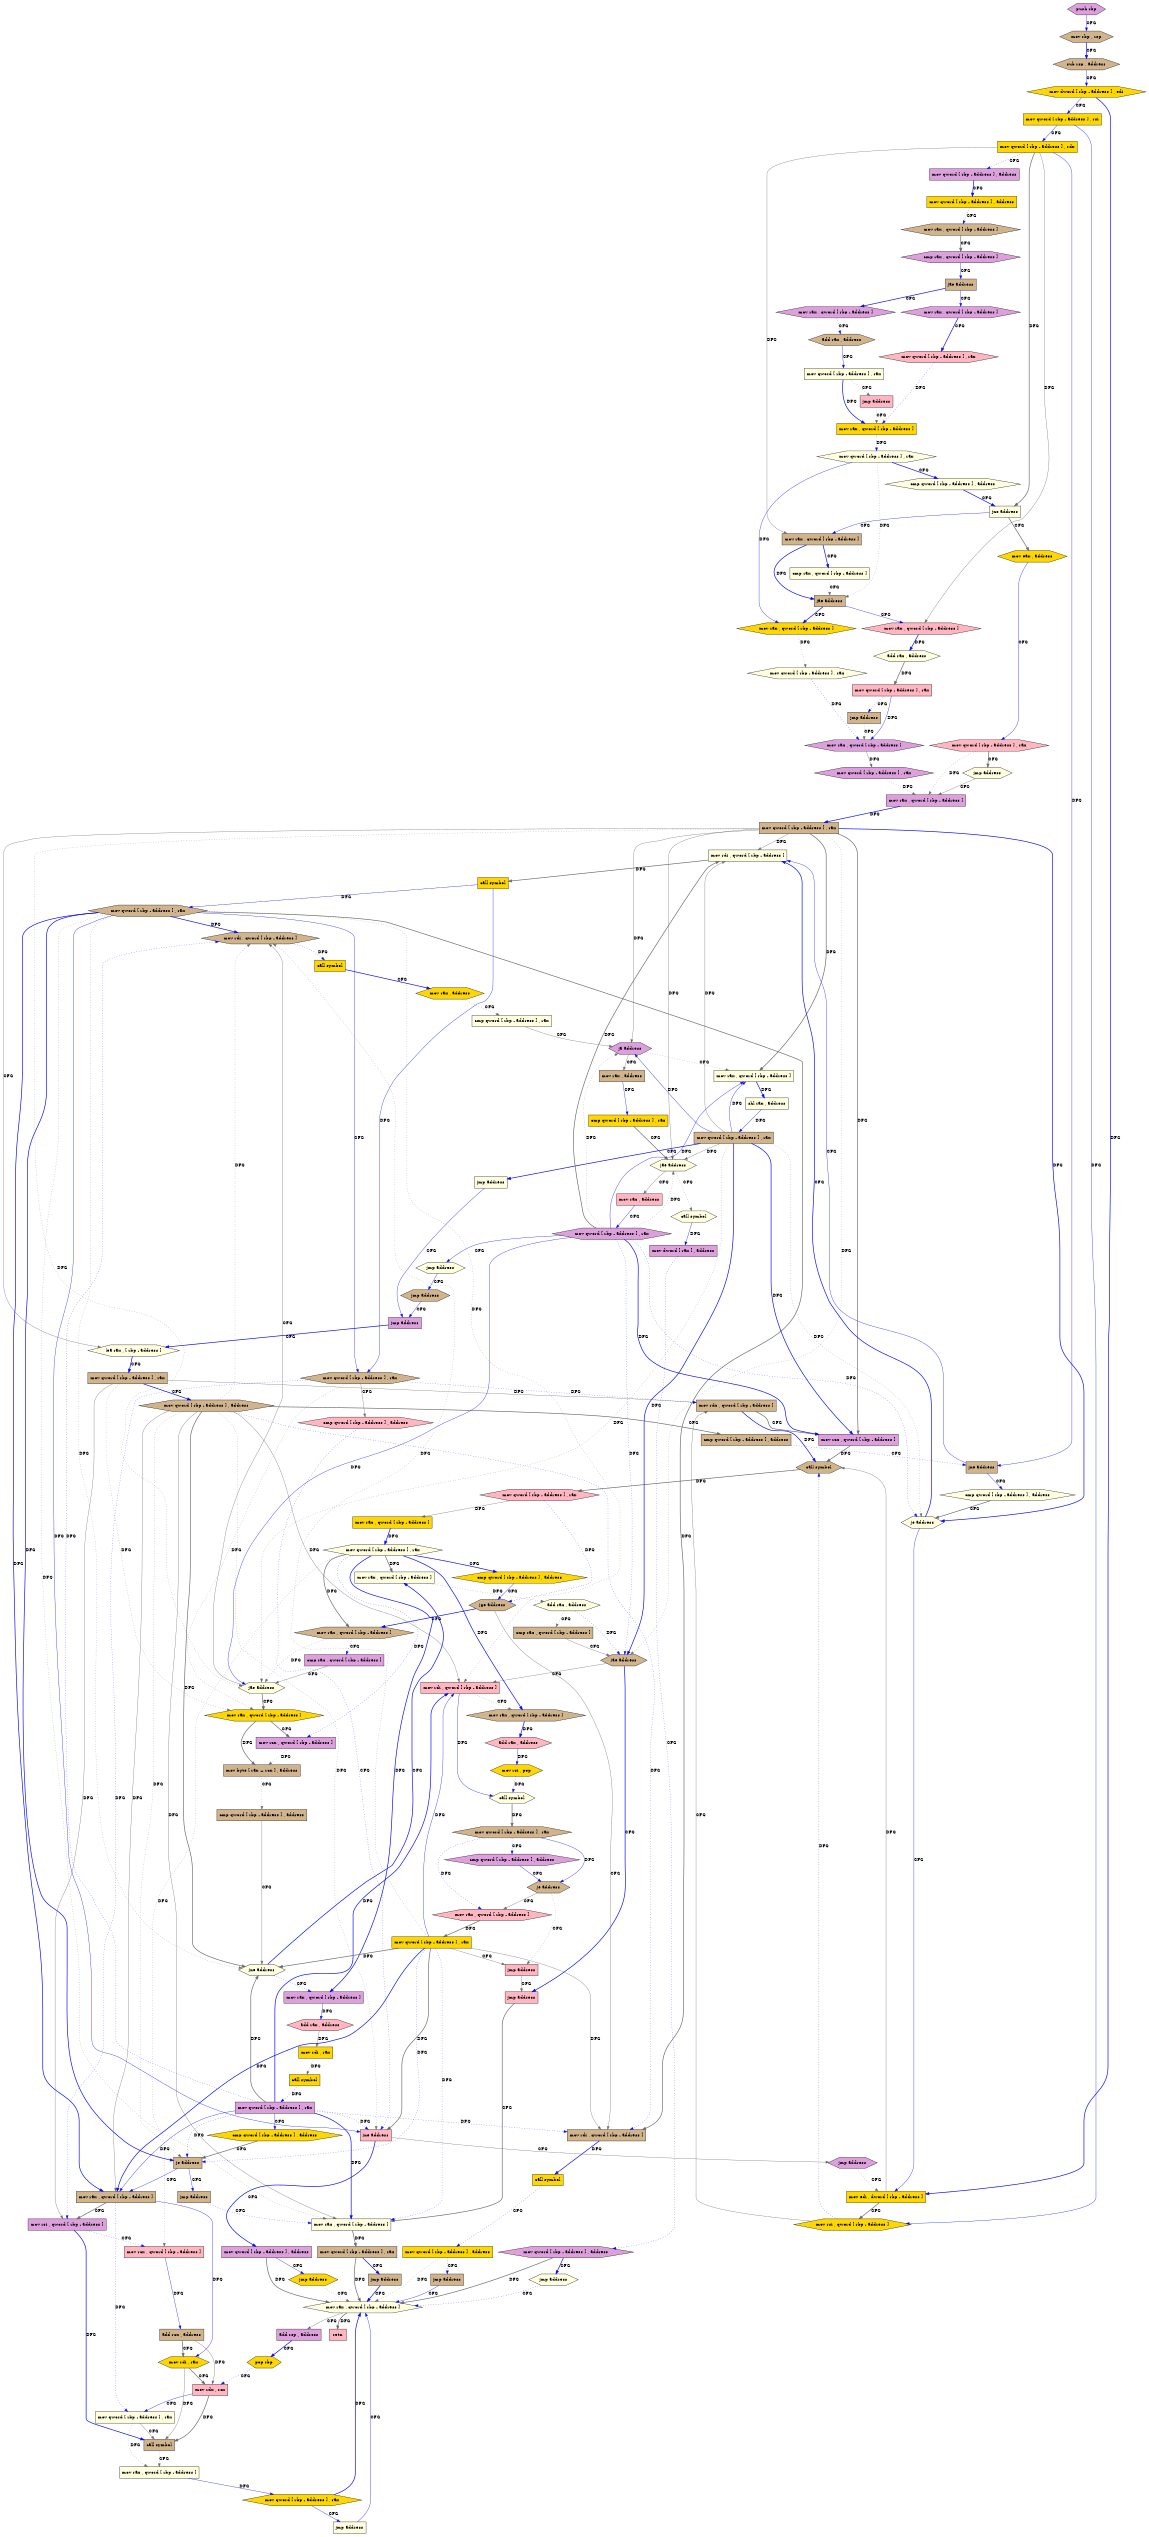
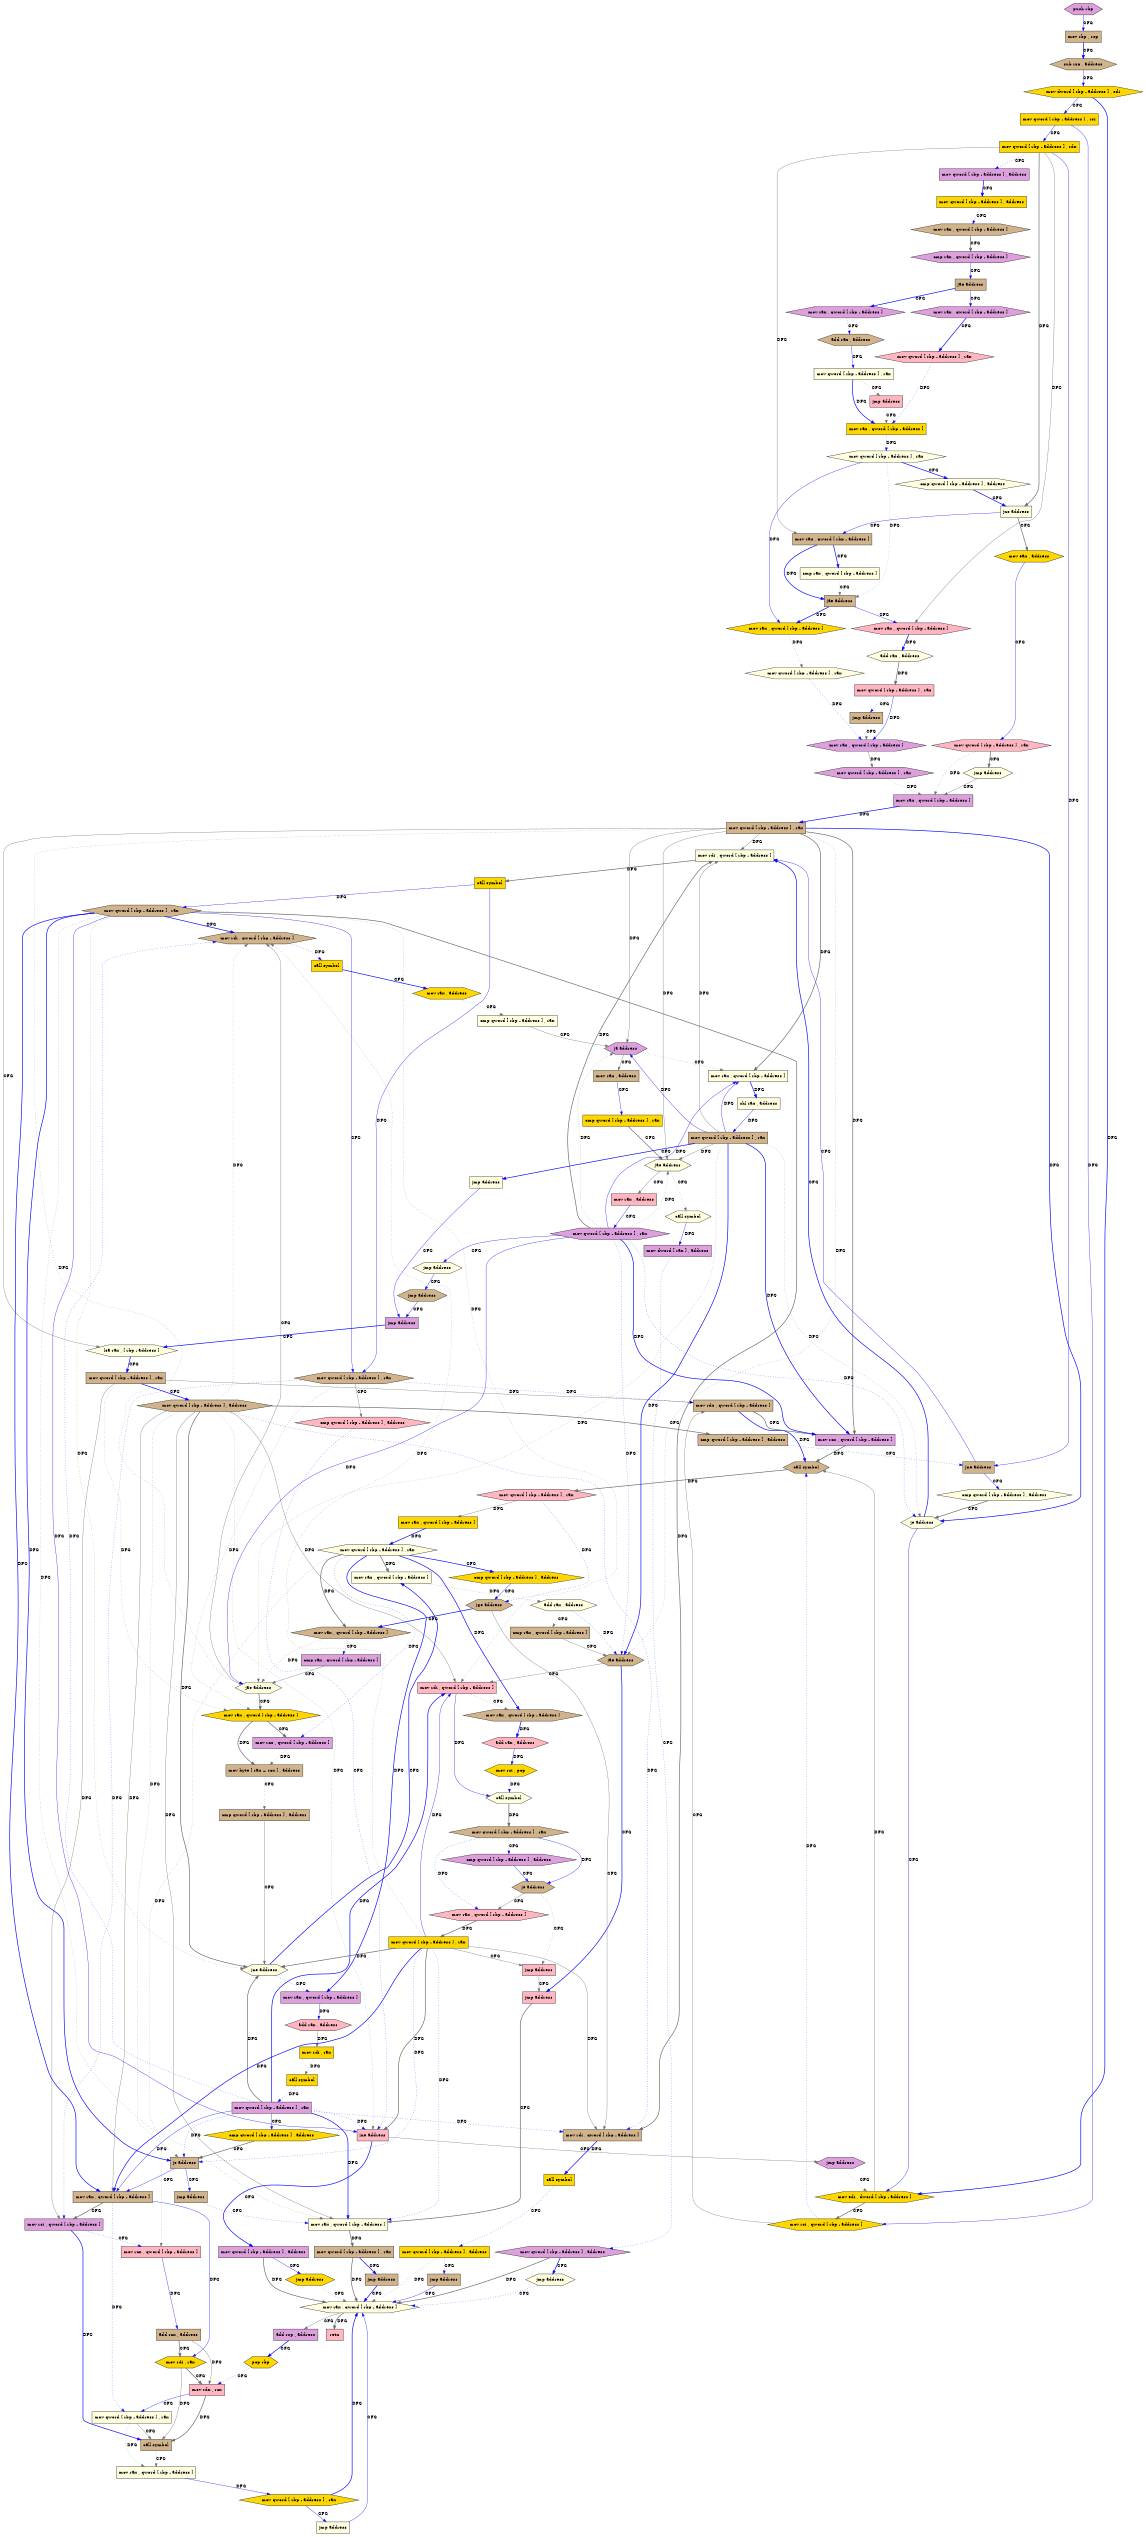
node "mov rbp , rsp": shape hexagon -> box
node "mov edi , dword [ rbp - address ]": shape box -> hexagon
